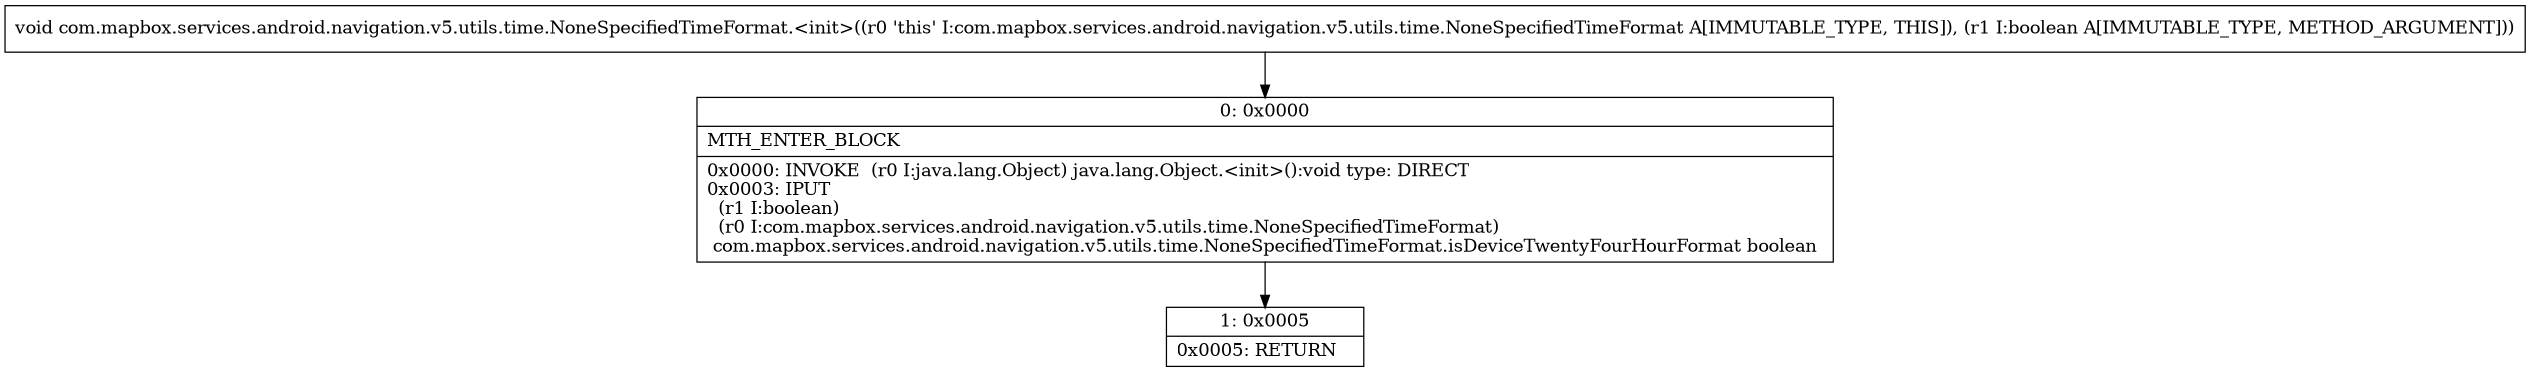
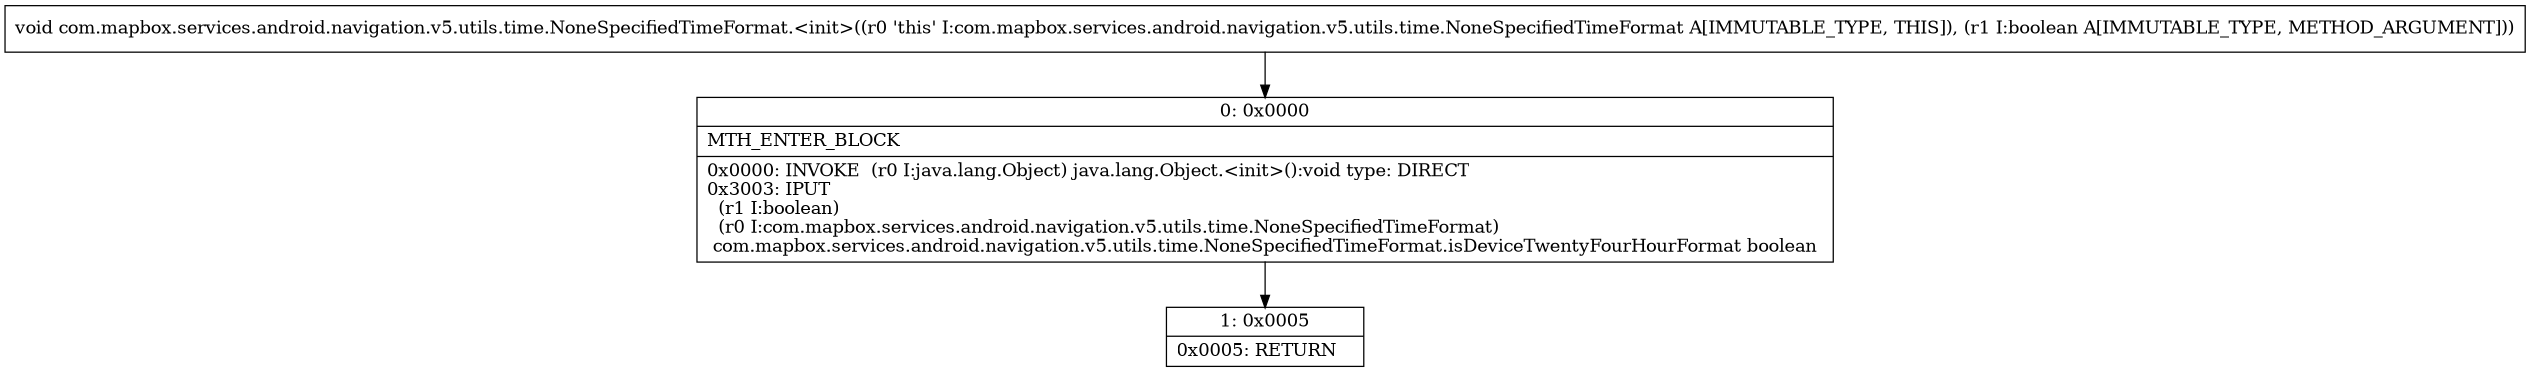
node "0: 0x0000": text "0x0003: IPUT" -> "0x3003: IPUT"
